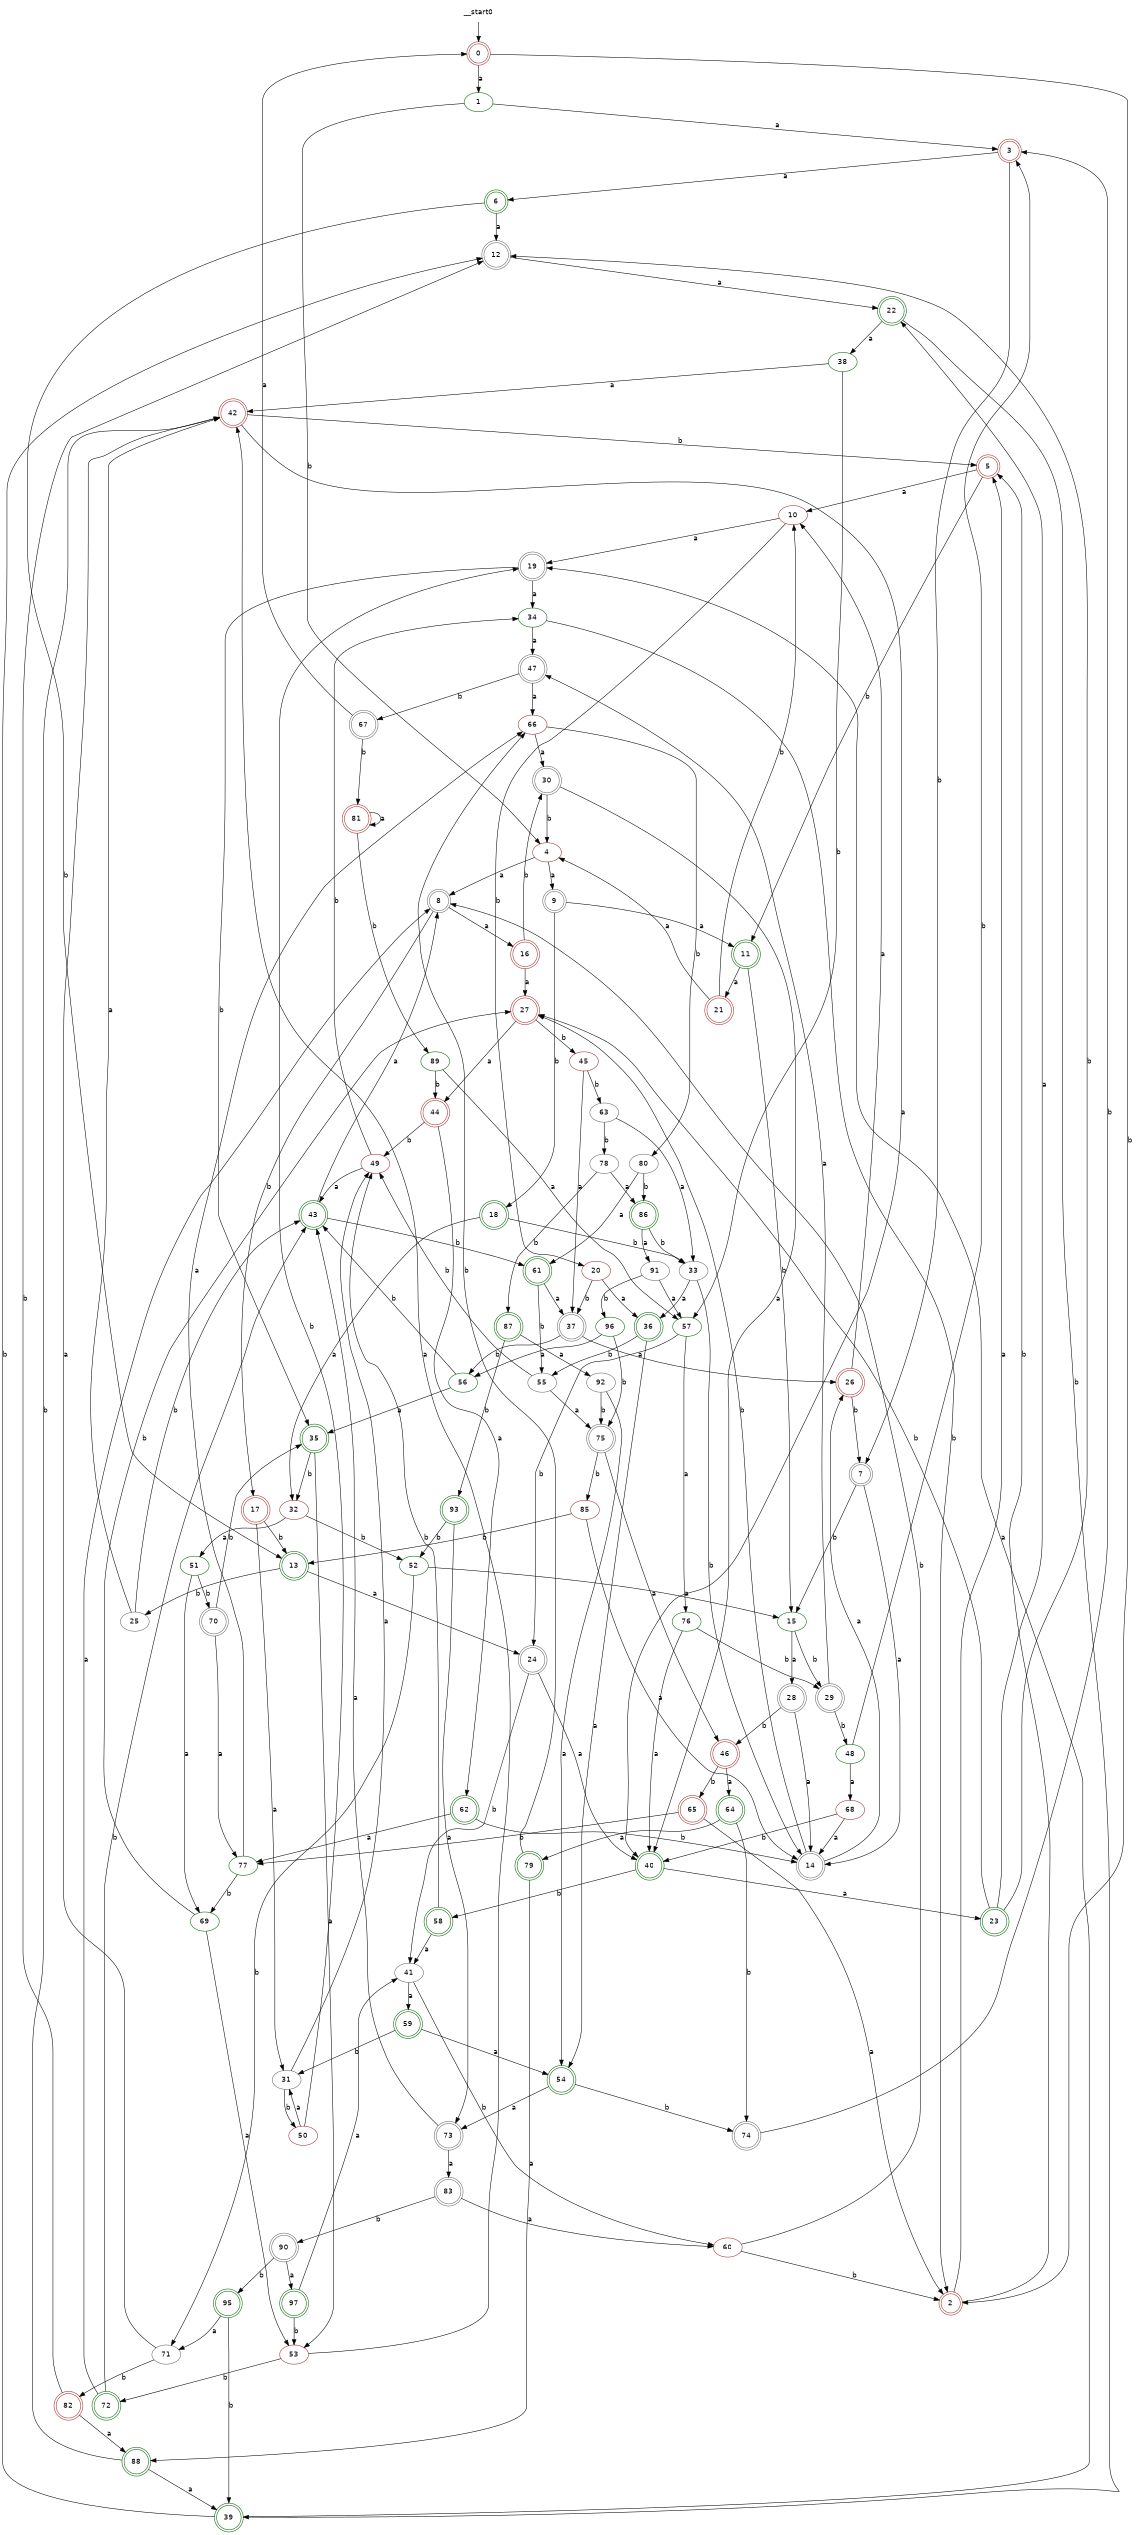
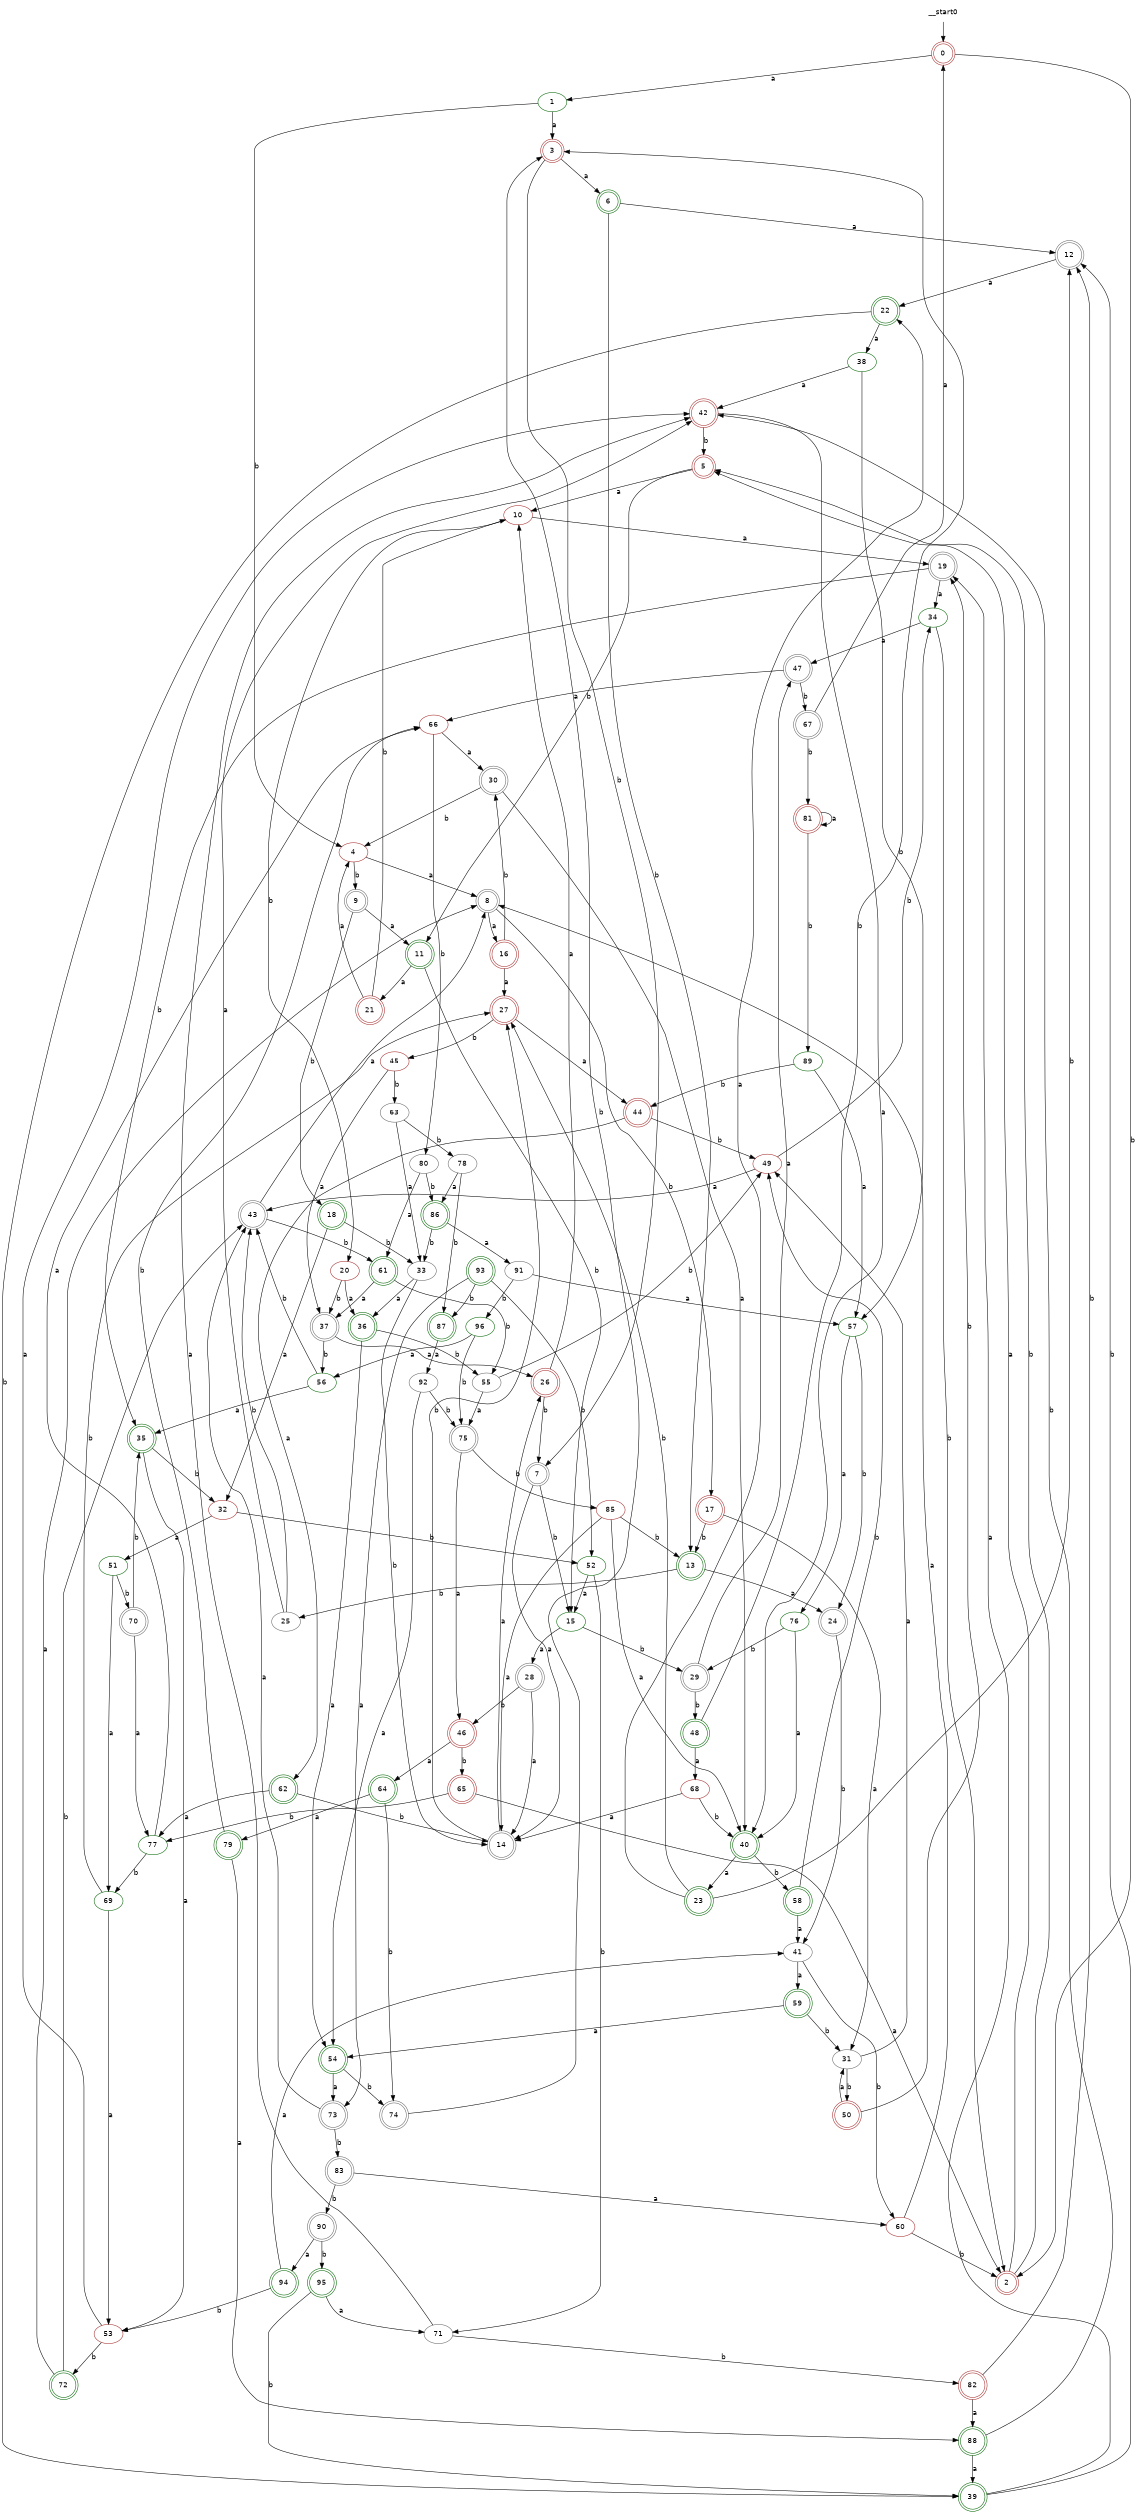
edge "4" -> "9": label "a" -> "b"
node "43": color darkgreen -> gray40
edge "87" -> "93": reversed
edge "60" -> "8": label "b" -> "a"
node "48": shape ellipse -> doublecircle
edge "24" -> "40": now "85" -> "40"
node "50": shape ellipse -> doublecircle
edge "73" -> "83": label "a" -> "b"
node "97": label "97" -> "94"
